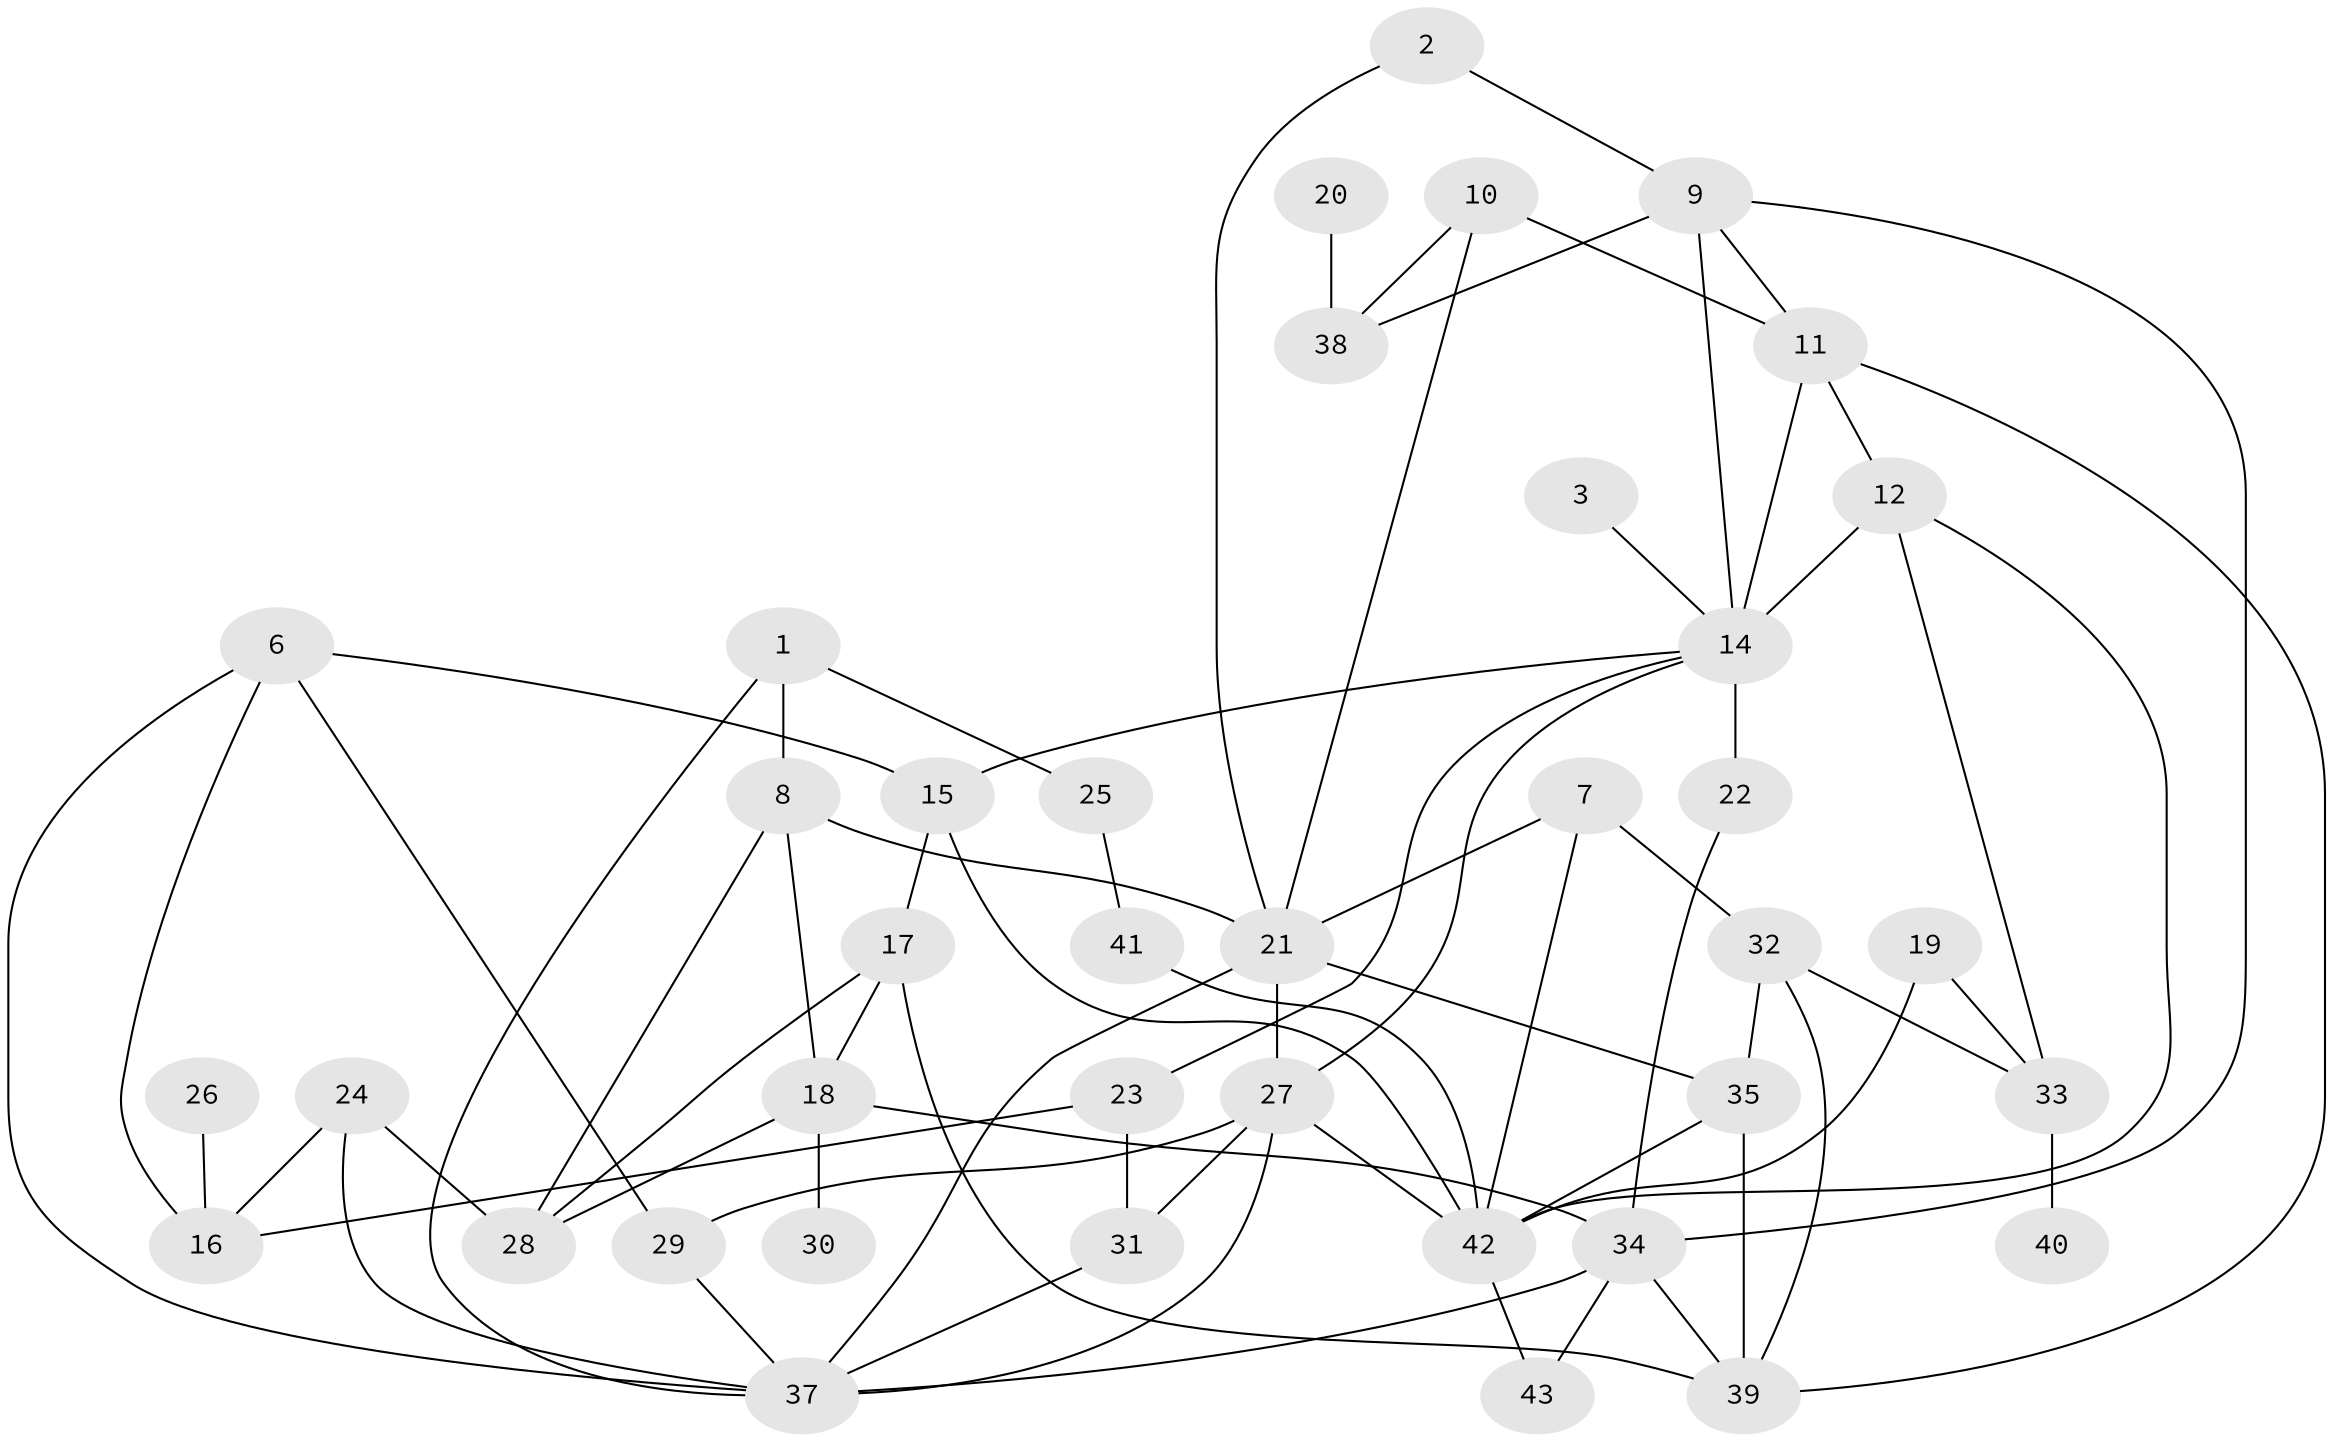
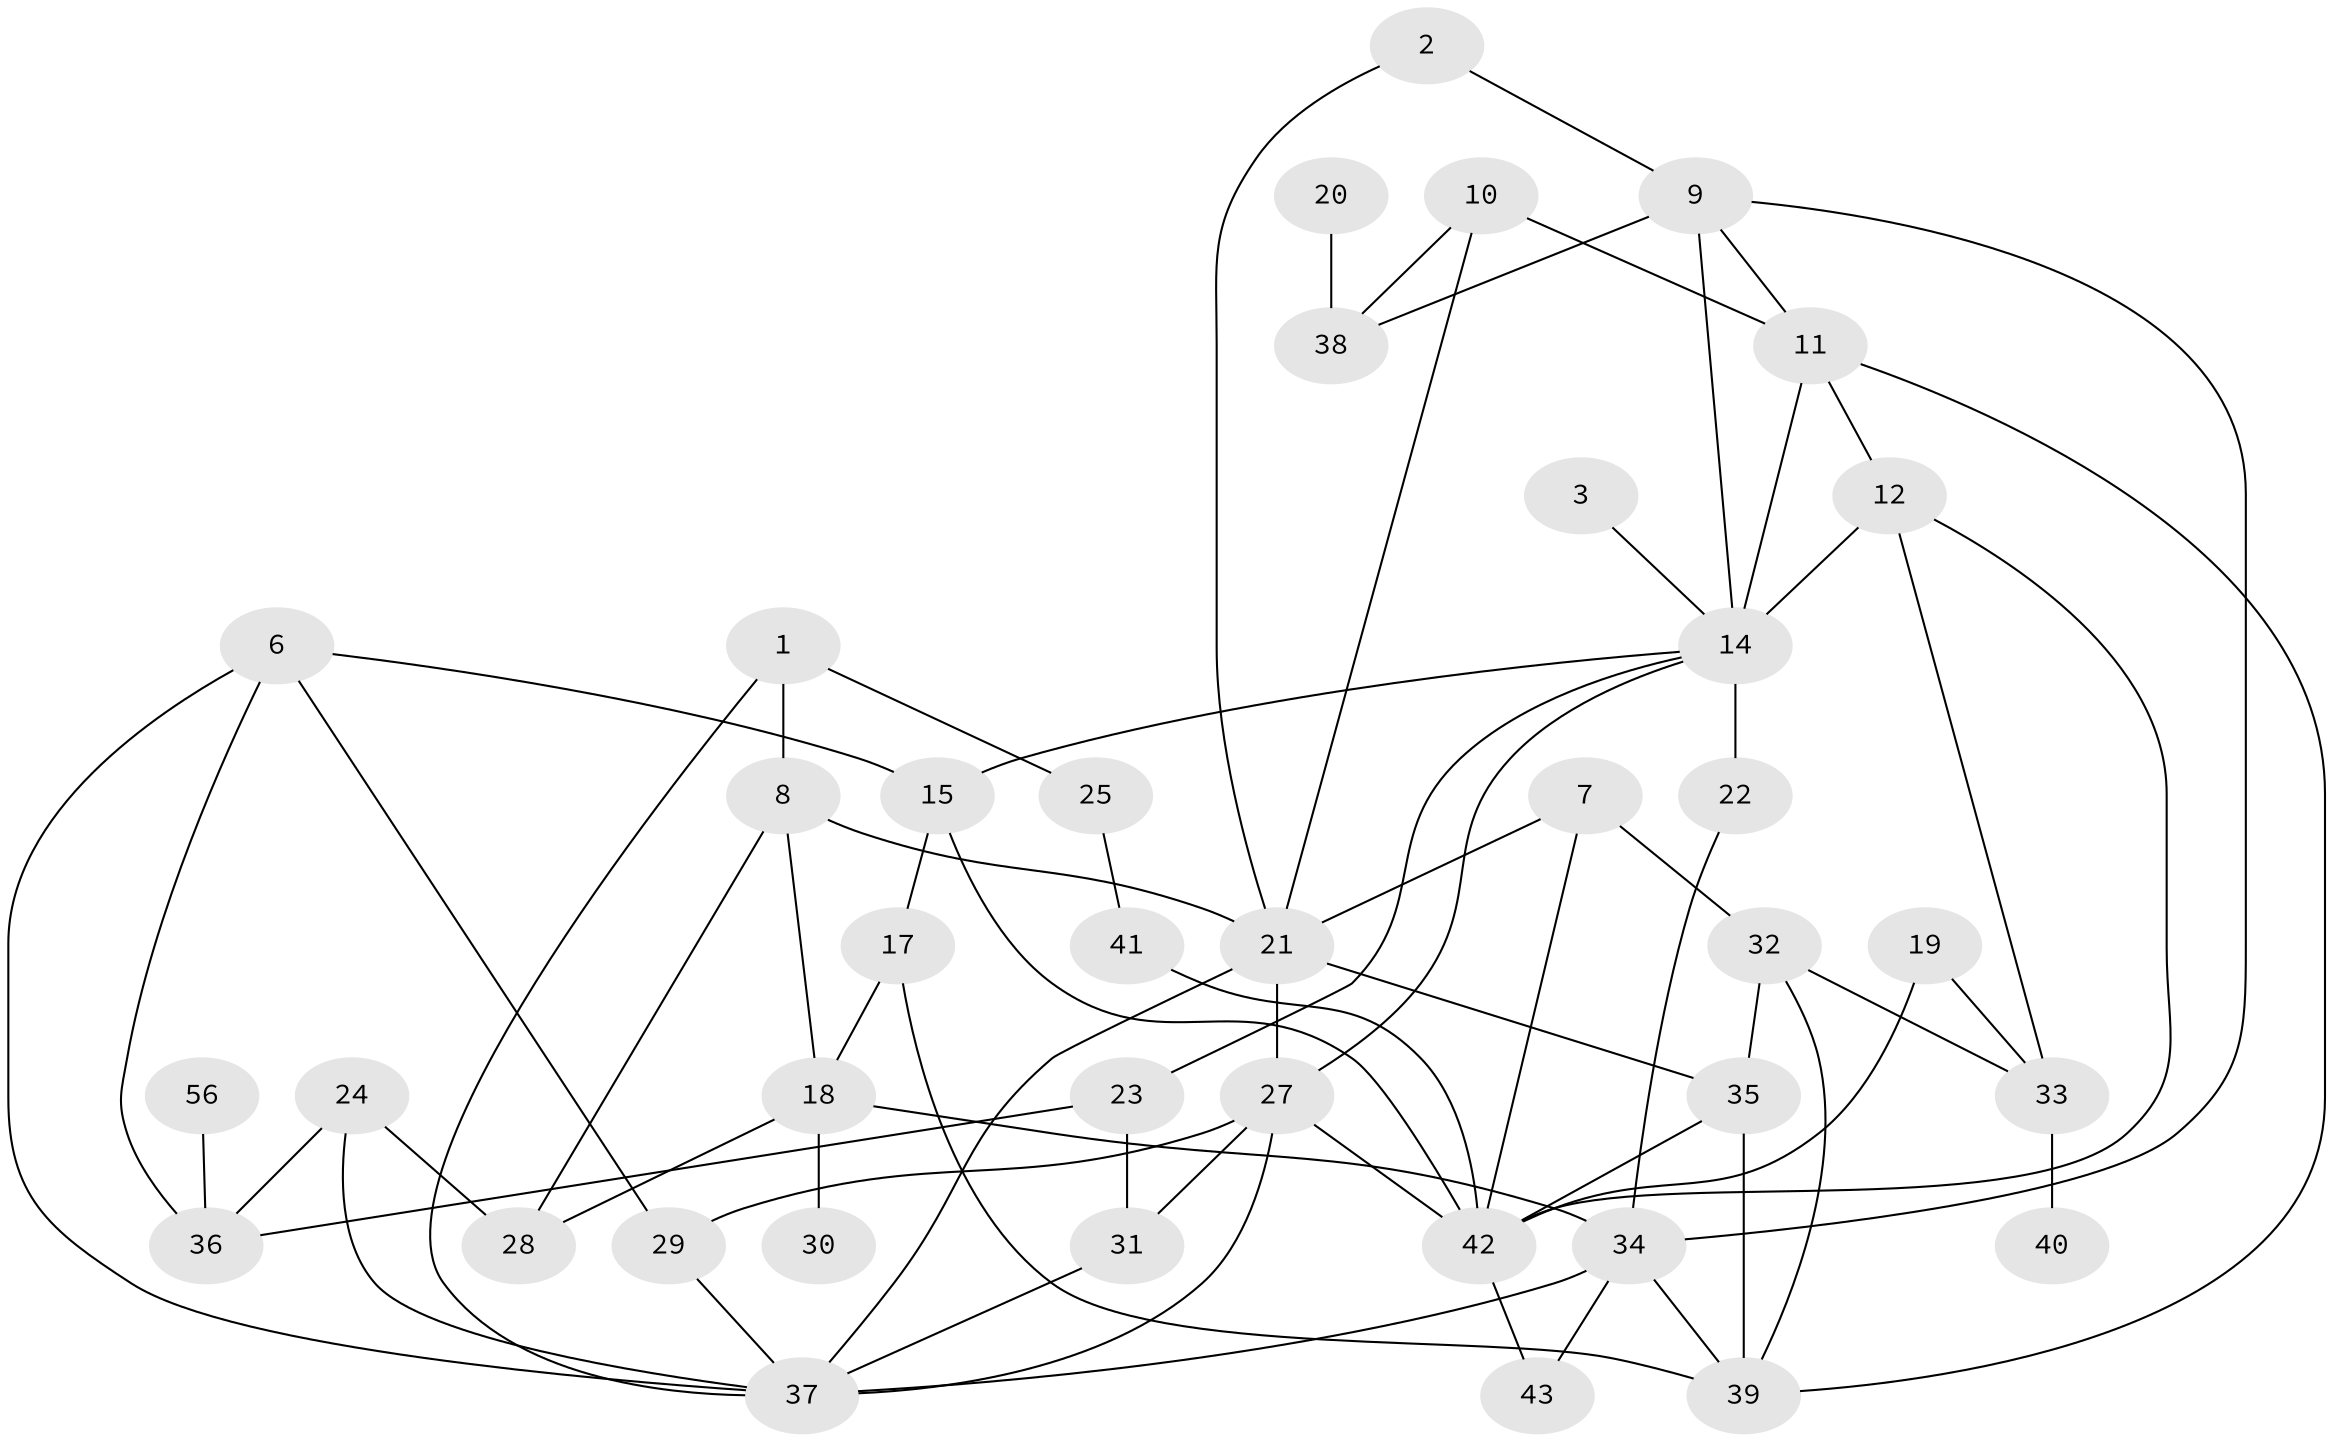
edge "17" -- "28": removed
node "26": label "26" -> "56"
node "16": label "16" -> "36"
